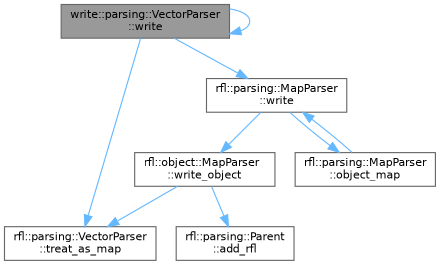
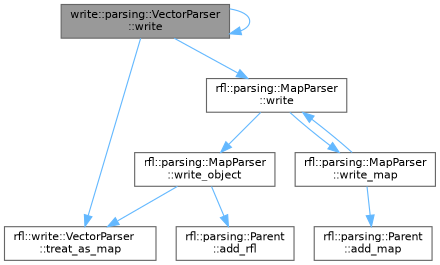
node "rfl::object::MapParser ::write_object": label "rfl::object::MapParser ::write_object" -> "rfl::parsing::MapParser ::write_object"
node "rfl::parsing::MapParser ::object_map": label "rfl::parsing::MapParser ::object_map" -> "rfl::parsing::MapParser ::write_map"
node "rfl::parsing::VectorParser ::treat_as_map": label "rfl::parsing::VectorParser ::treat_as_map" -> "rfl::write::VectorParser ::treat_as_map"
node "rfl::parsing::Parent ::add_map": added
